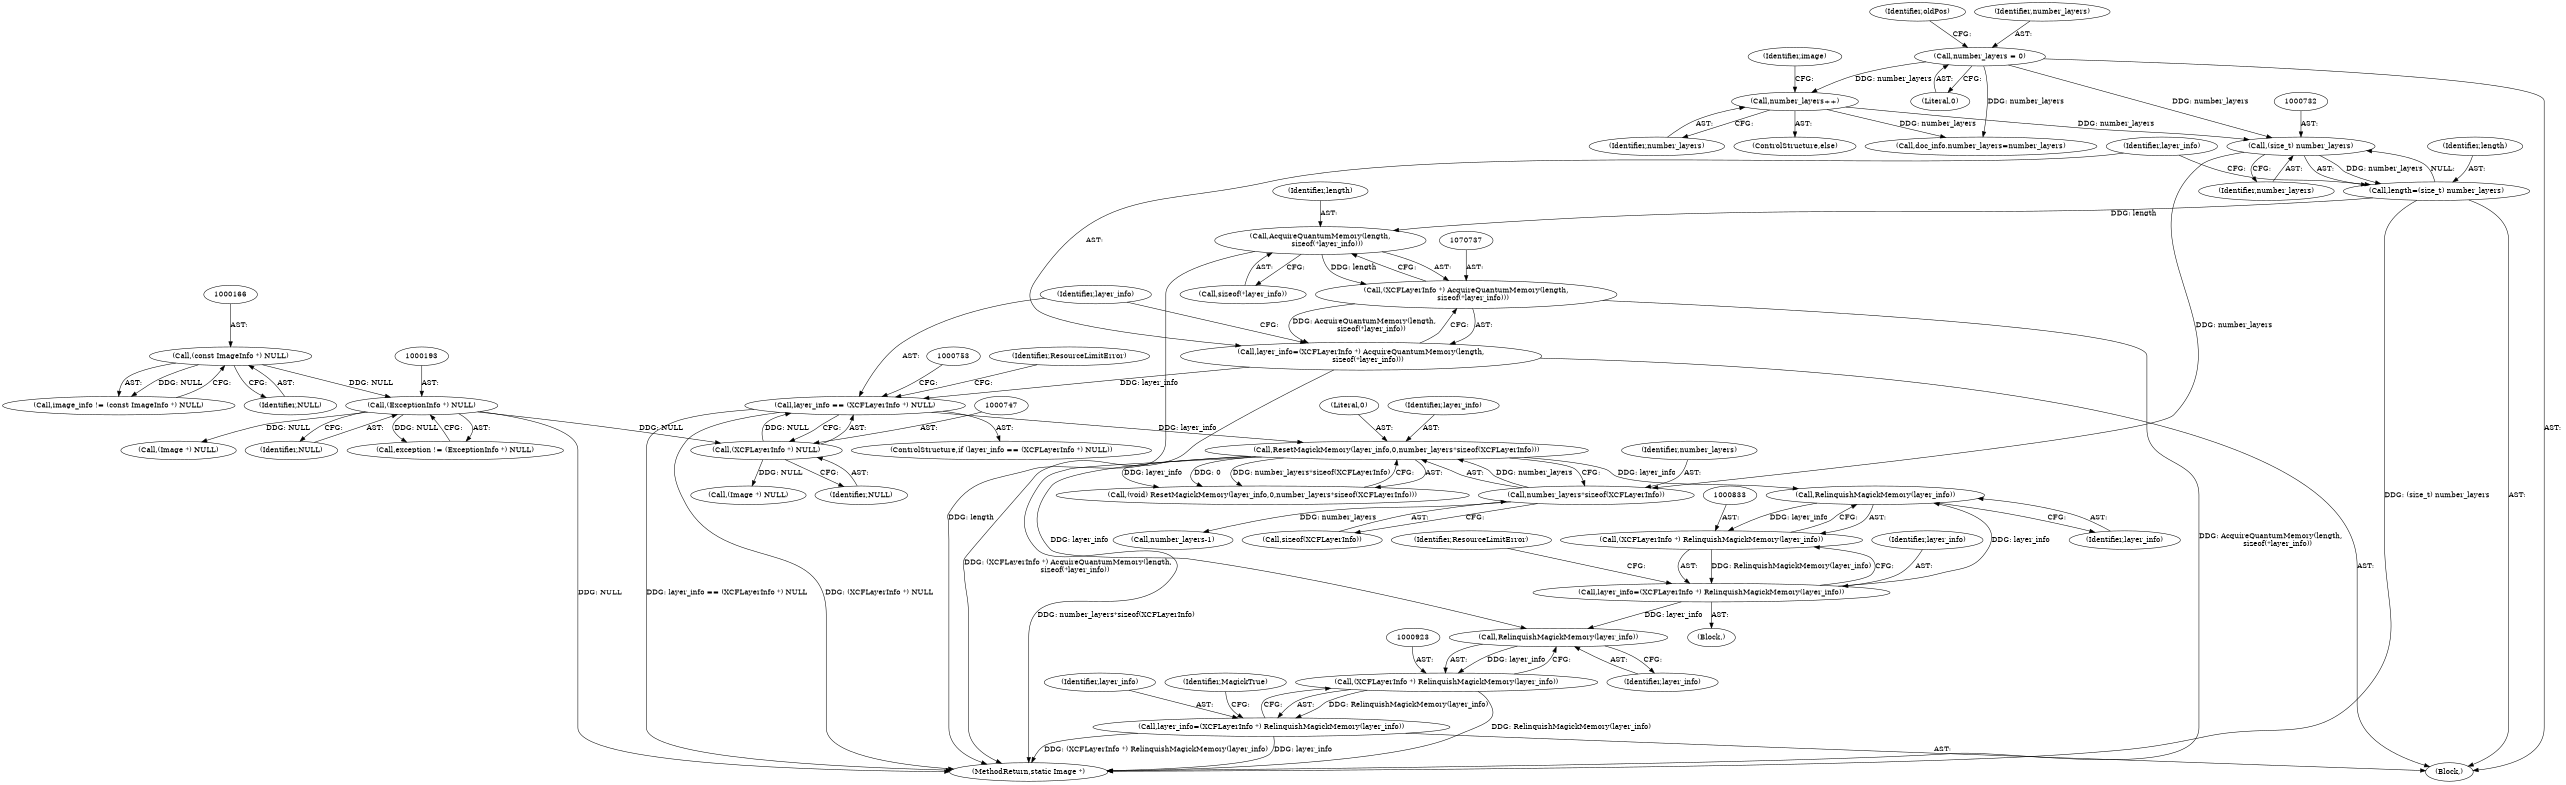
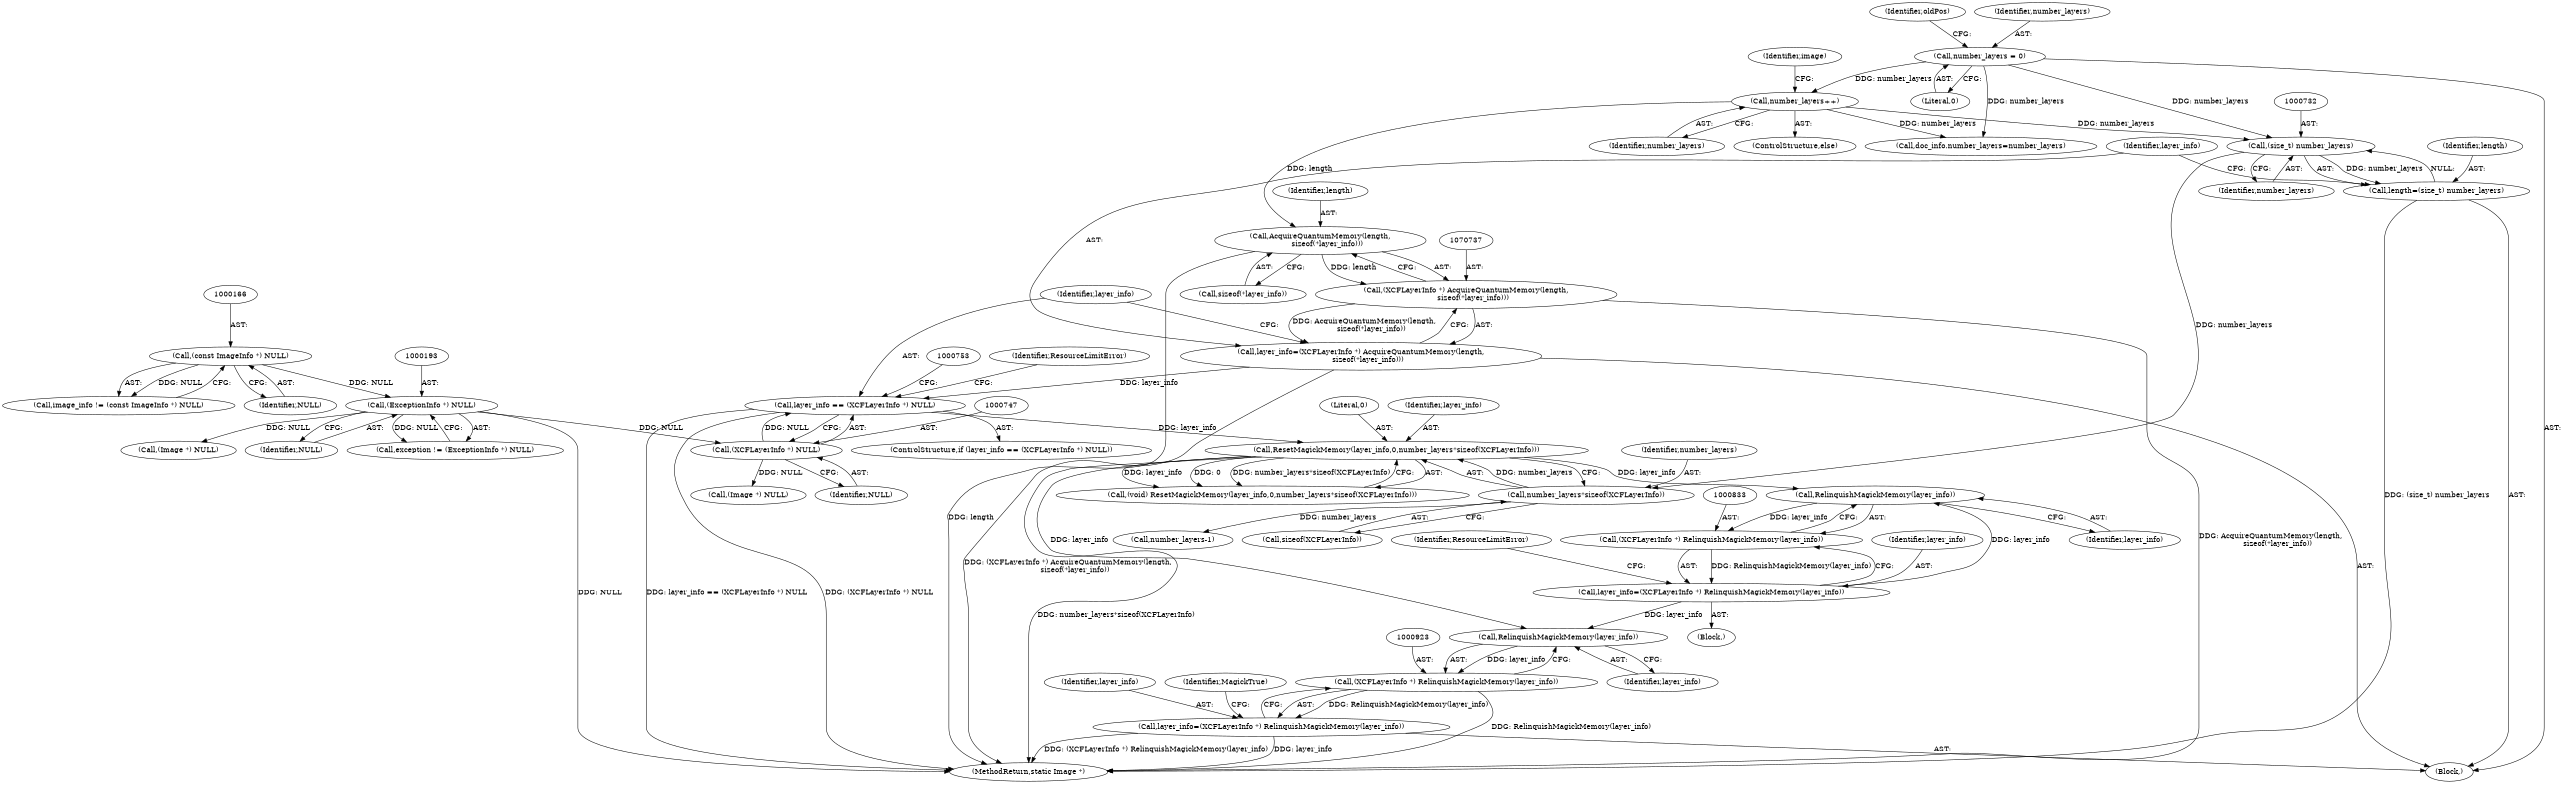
edge "(Call,length=(size_t) number_layers)" -> "(Call,AcquireQuantumMemory(length, sizeof(*layer_info)))": now "(Call,number_layers++)" -> "(Call,AcquireQuantumMemory(length, sizeof(*layer_info)))"
